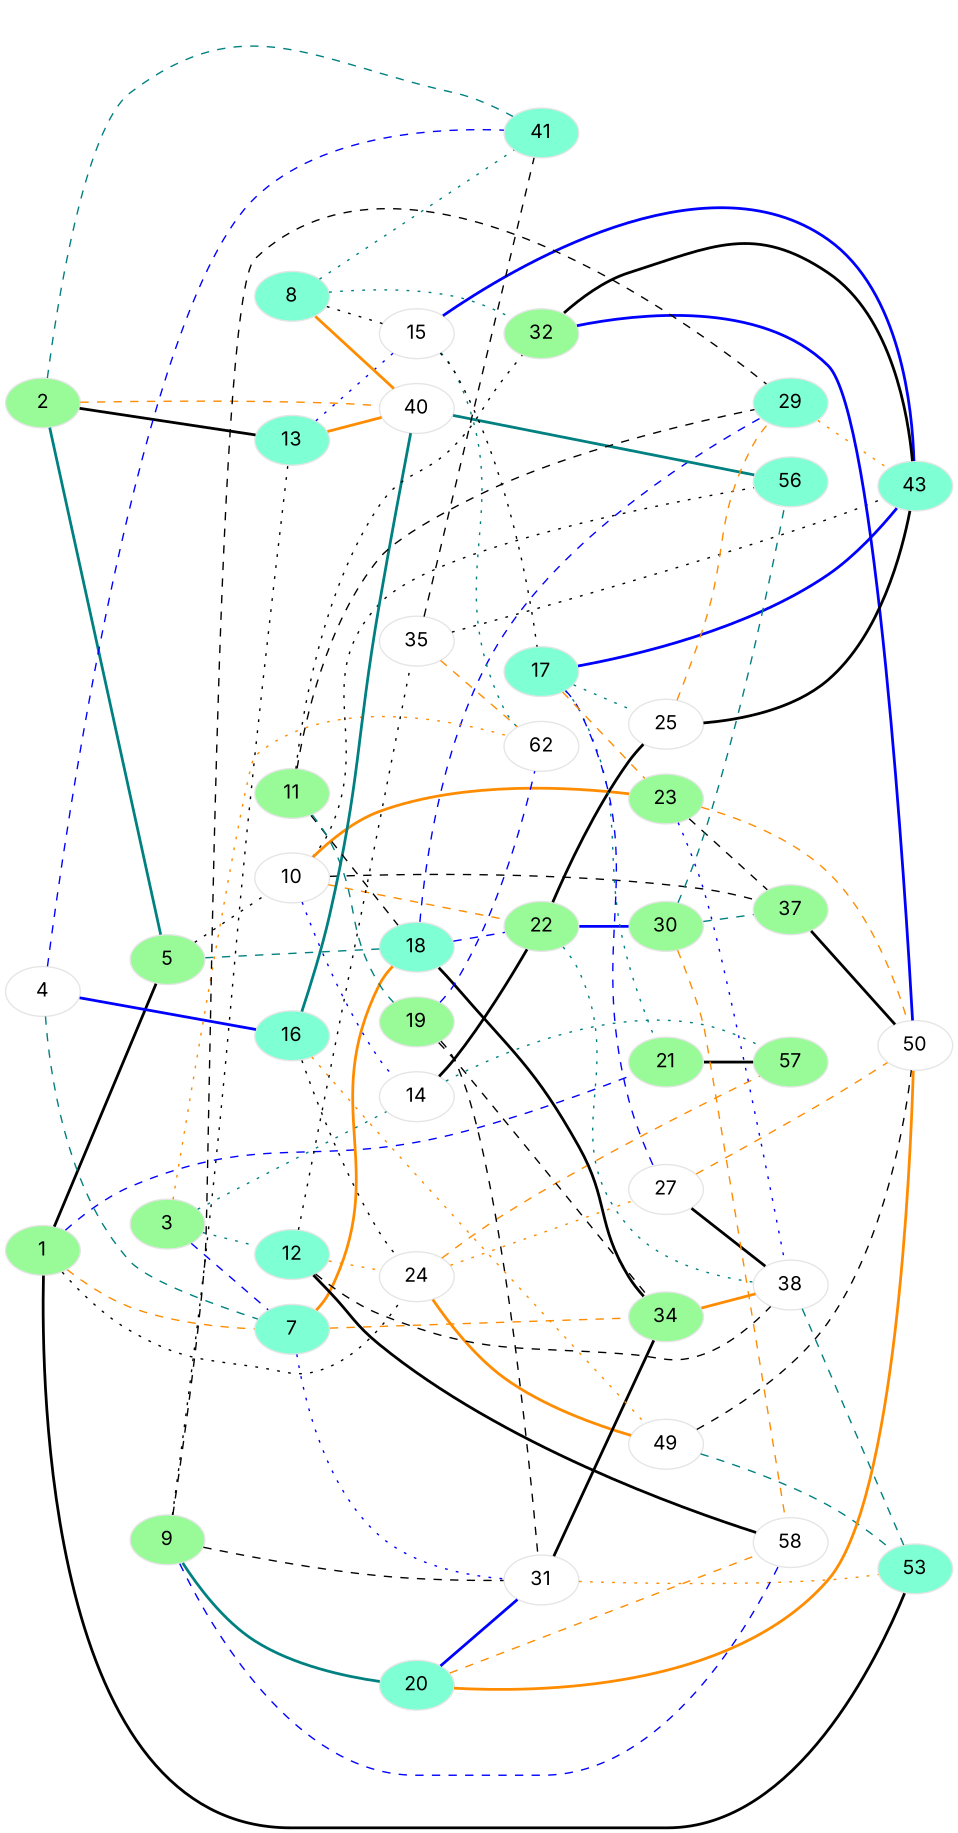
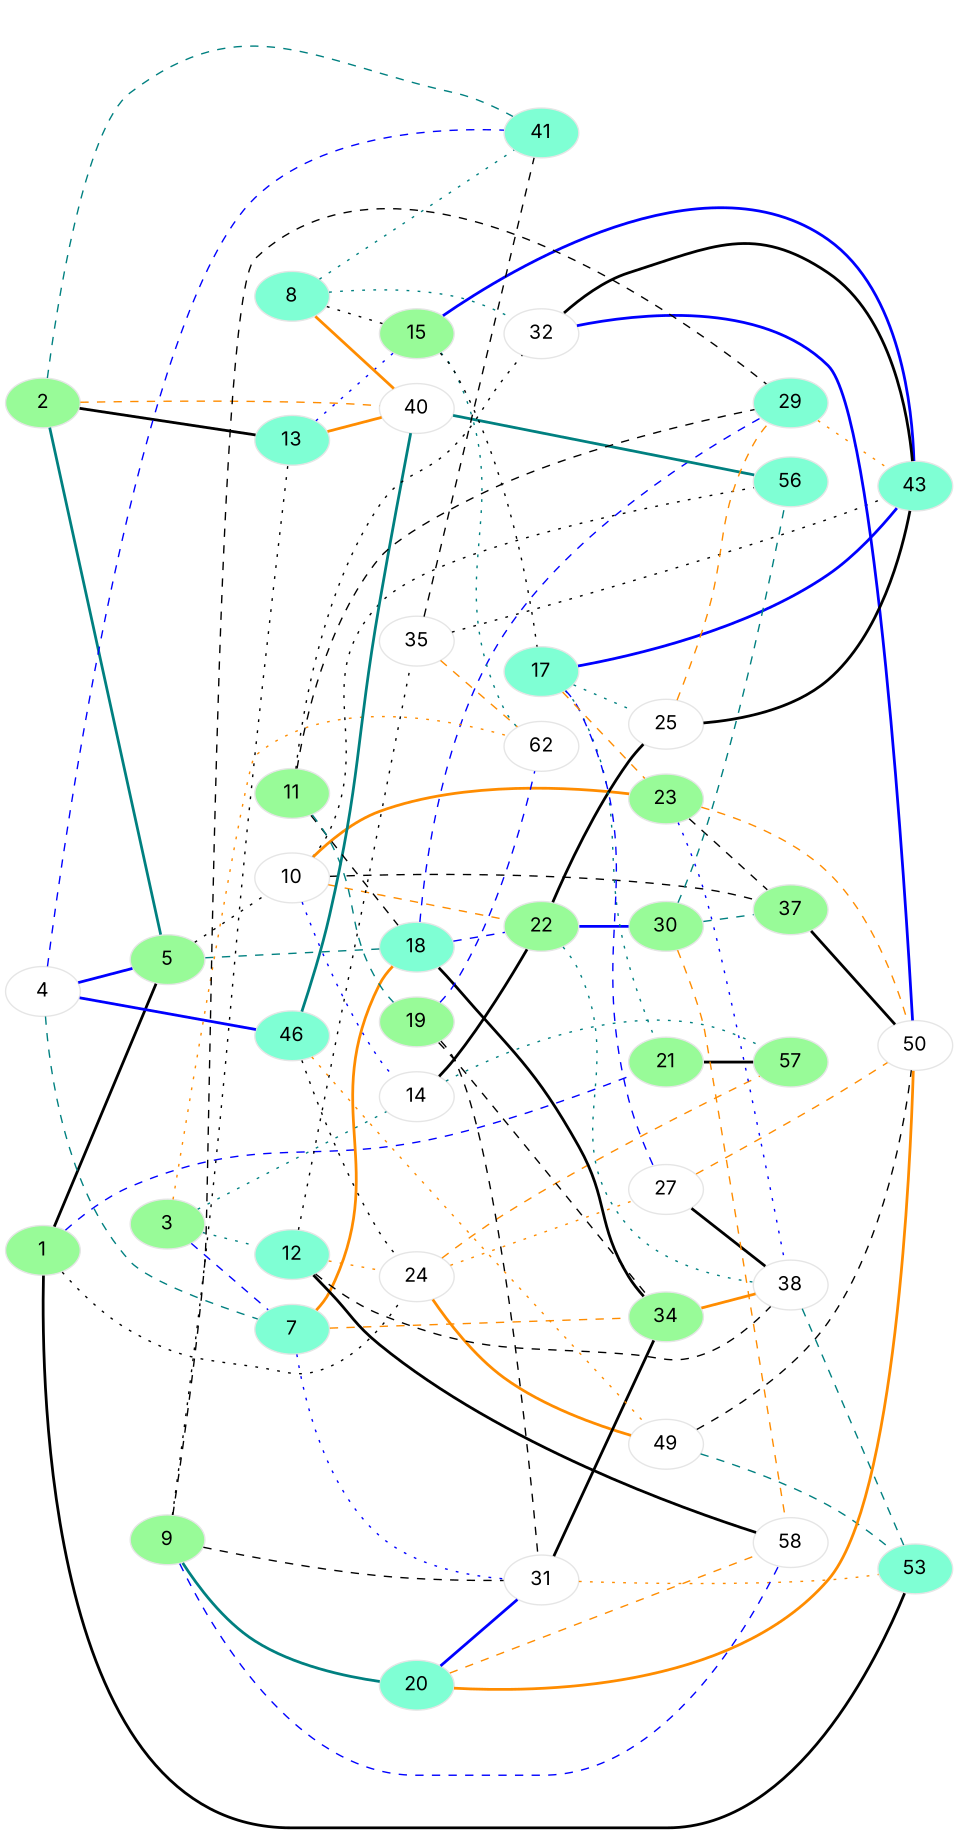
node "15": fillcolor white -> palegreen
node "32": fillcolor palegreen -> white
edge "5" -- "4": added
node "16": label "16" -> "46"
edge "1" -- "7": removed
